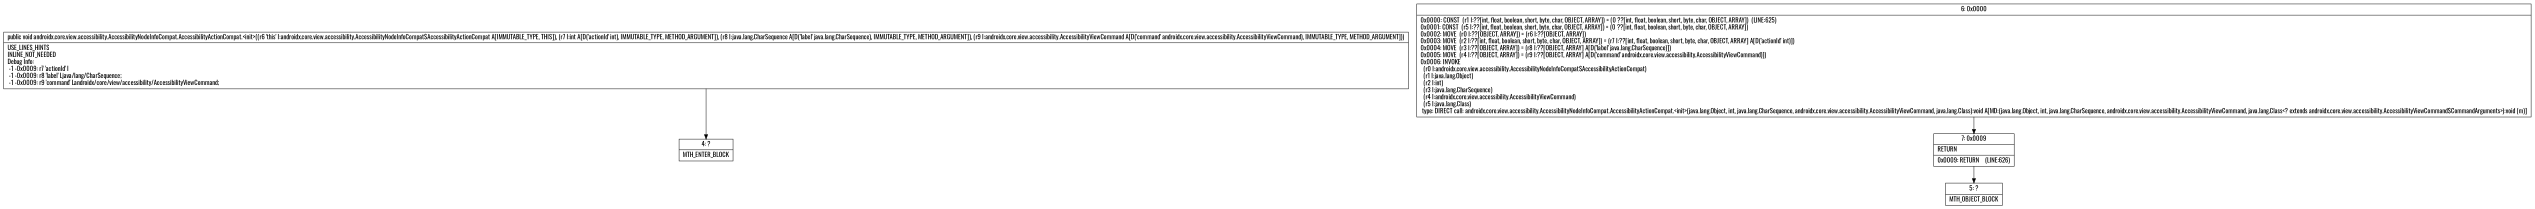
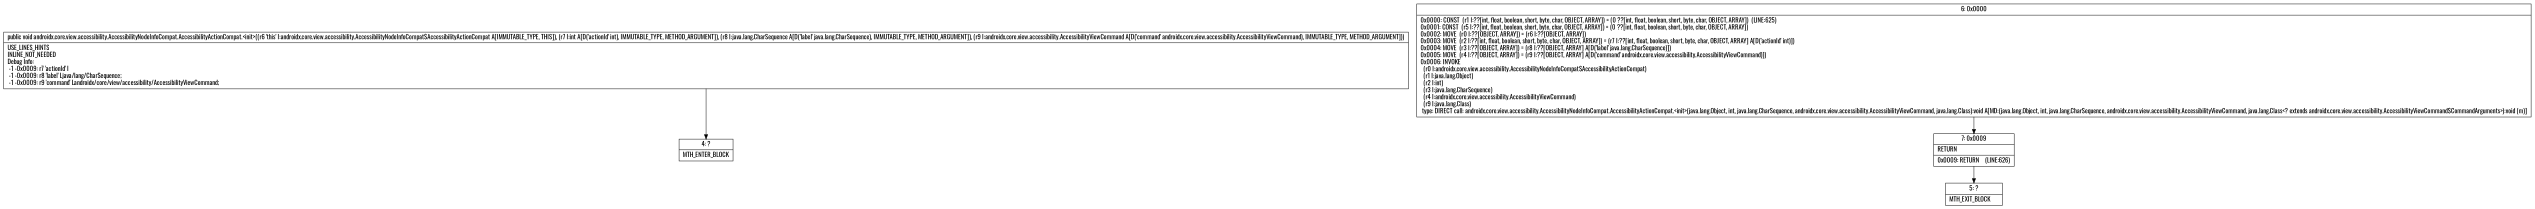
node "6: 0x0000": text "(r5 I:java.lang.Class)" -> "(r9 I:java.lang.Class)"
node "5: ?": text "MTH_OBJECT_BLOCK" -> "MTH_EXIT_BLOCK"
